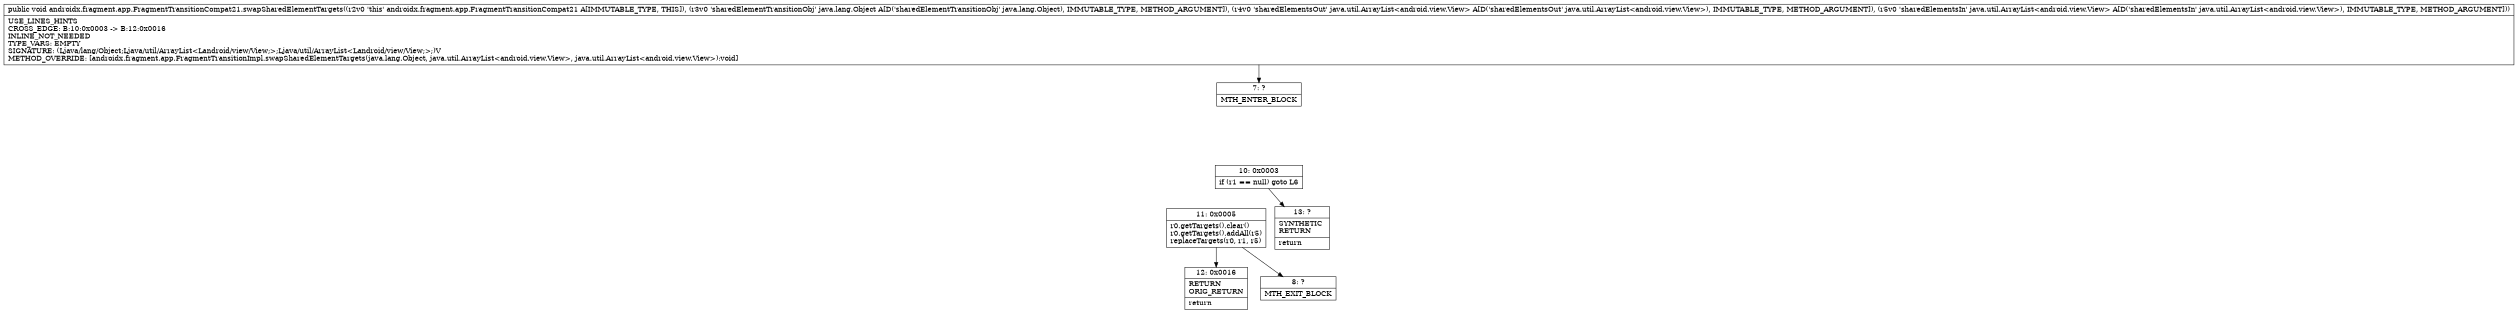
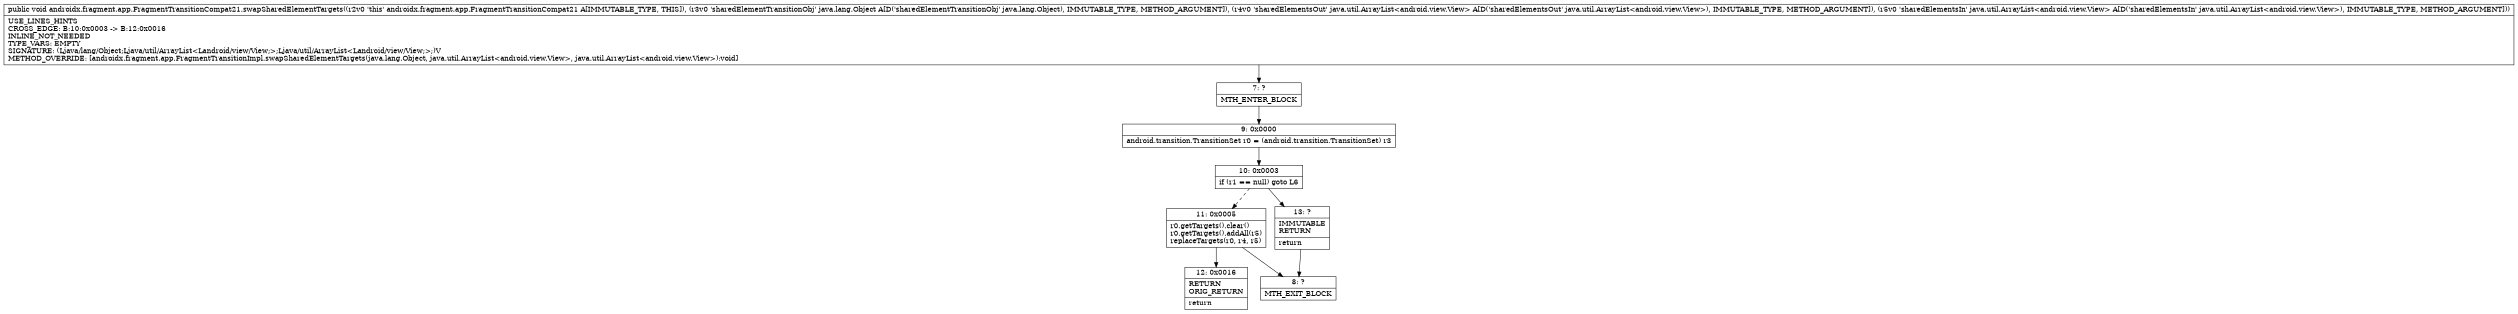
node "9: 0x0000": added
edge "10: 0x0003" -> "11: 0x0005": added
node "13: ?": text "SYNTHETIC" -> "IMMUTABLE"
node "11: 0x0005": text "replaceTargets(r0, r1, r5)" -> "replaceTargets(r0, r4, r5)"
edge "13: ?" -> "8: ?": added
